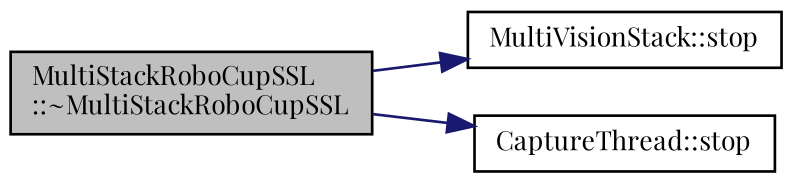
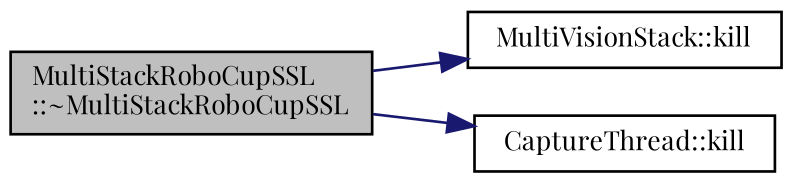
node "MultiVisionStack::stop": label "MultiVisionStack::stop" -> "MultiVisionStack::kill"
node "CaptureThread::stop": label "CaptureThread::stop" -> "CaptureThread::kill"
